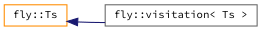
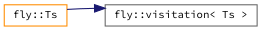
edge "fly::visitation< Ts >" -> "fly::Ts": reversed
